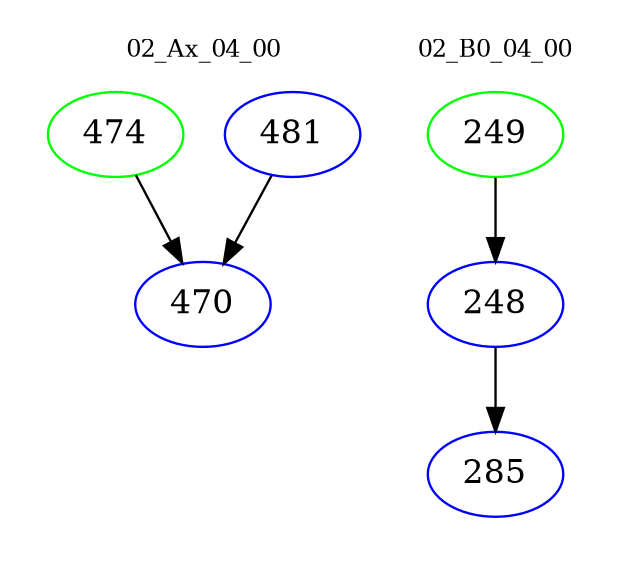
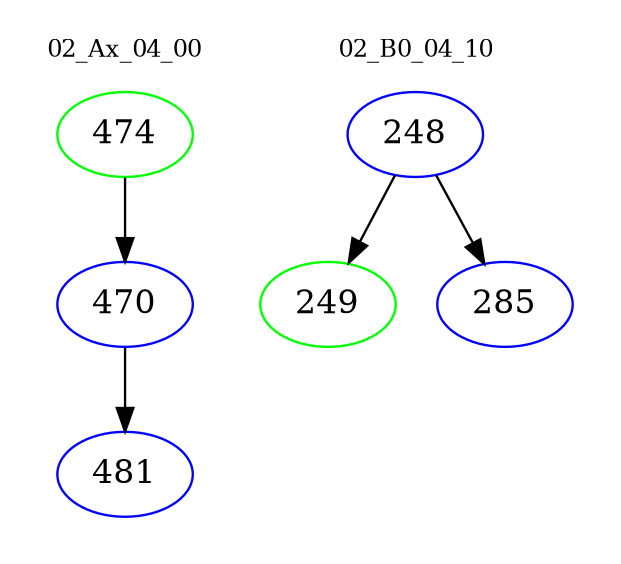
cluster "02_B0_04_00": label "02_B0_04_00" -> "02_B0_04_10"
edge "249" -> "248": reversed
edge "481" -> "470": reversed
